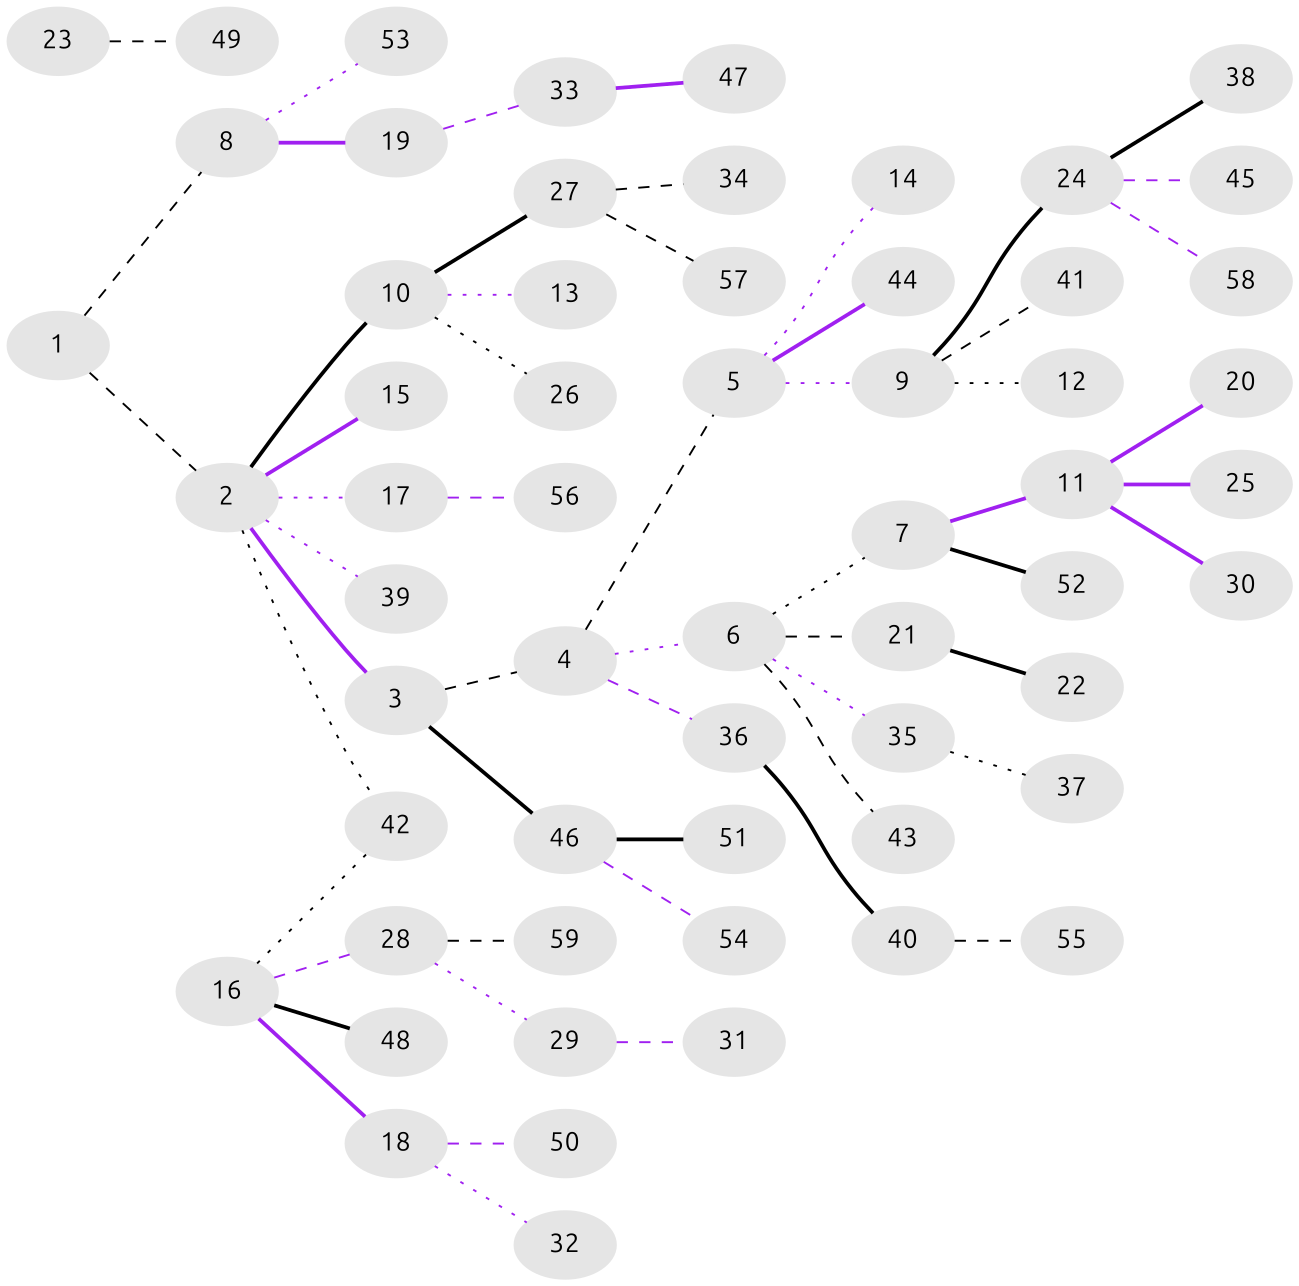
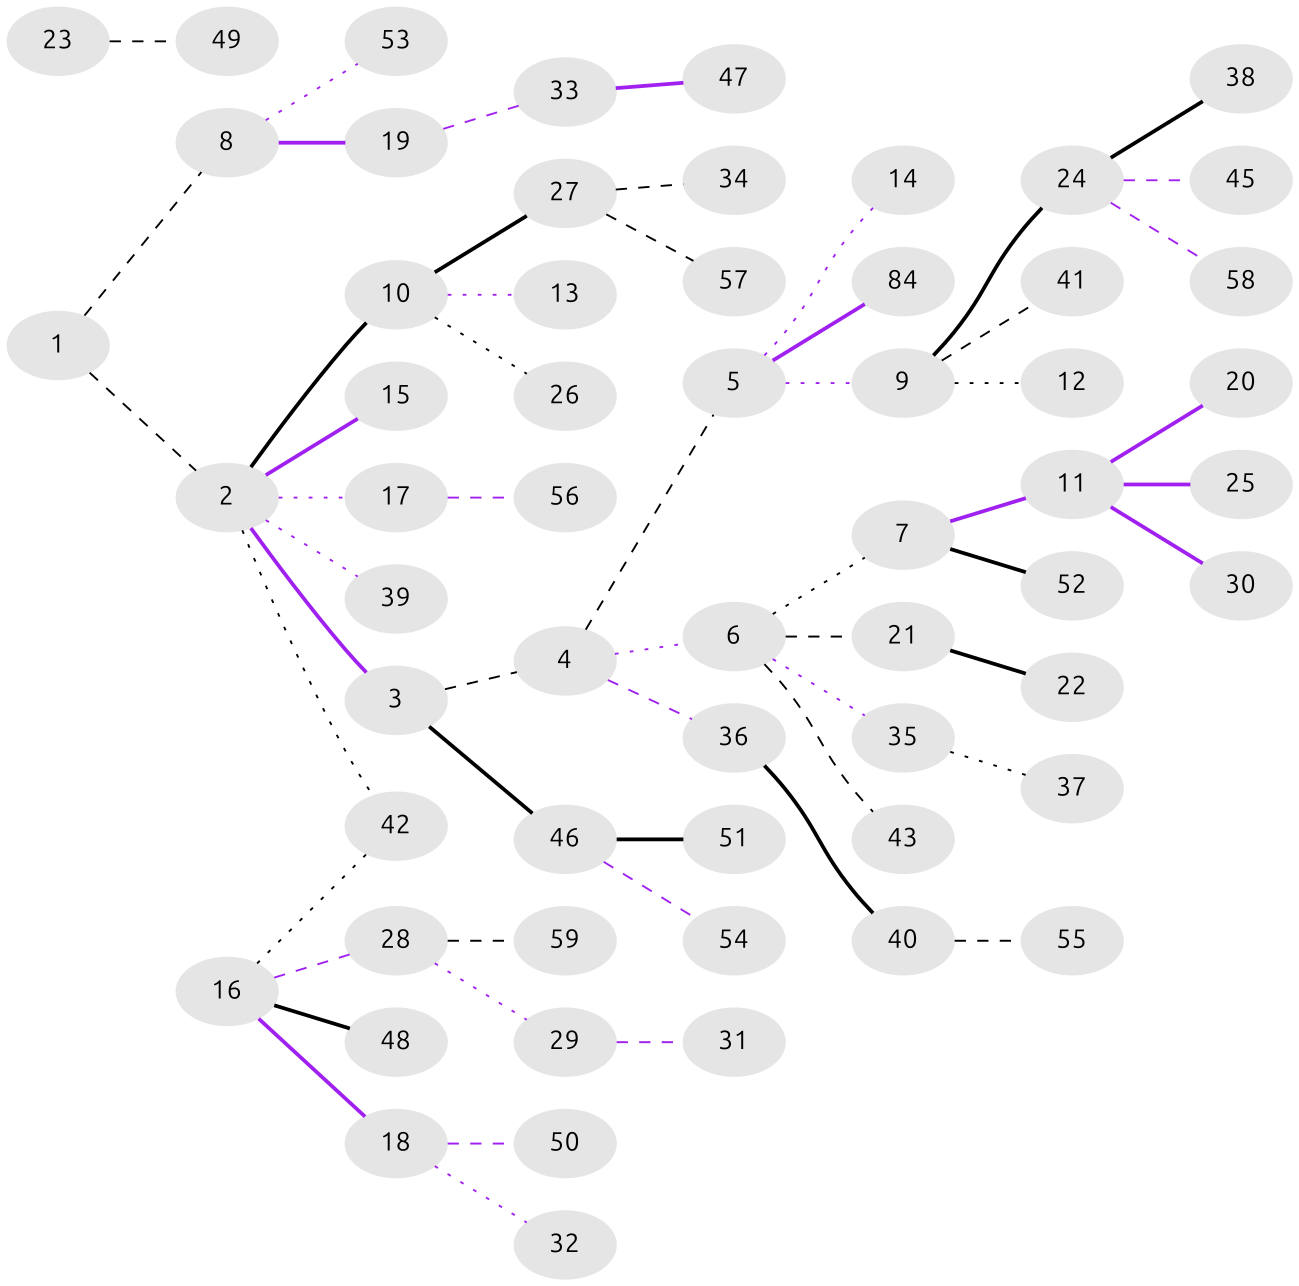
node "44": label "44" -> "84"
